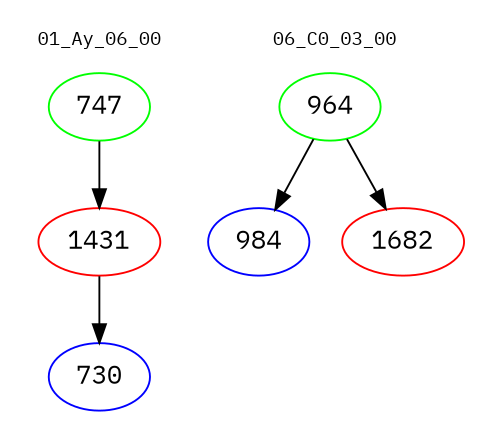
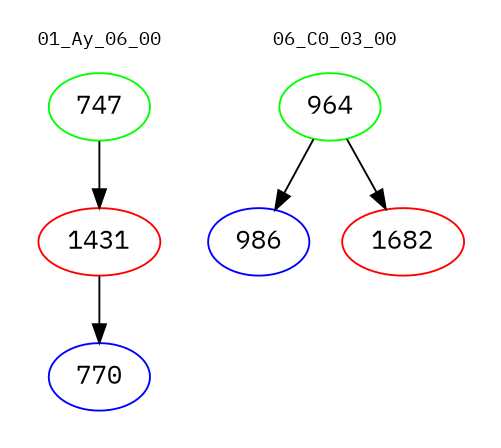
node "984": label "984" -> "986"
node "730": label "730" -> "770"
